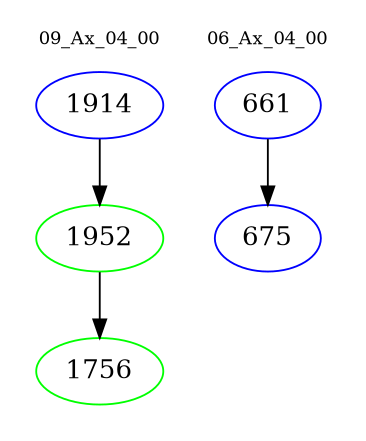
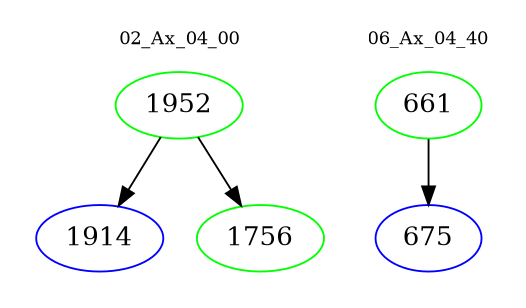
cluster "09_Ax_04_00": label "09_Ax_04_00" -> "02_Ax_04_00"
cluster "06_Ax_04_00": label "06_Ax_04_00" -> "06_Ax_04_40"
node "661": color blue -> green
edge "1914" -> "1952": reversed
